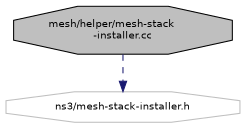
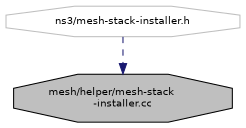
edge "mesh/helper/mesh-stack -installer.cc" -> "ns3/mesh-stack-installer.h": reversed
